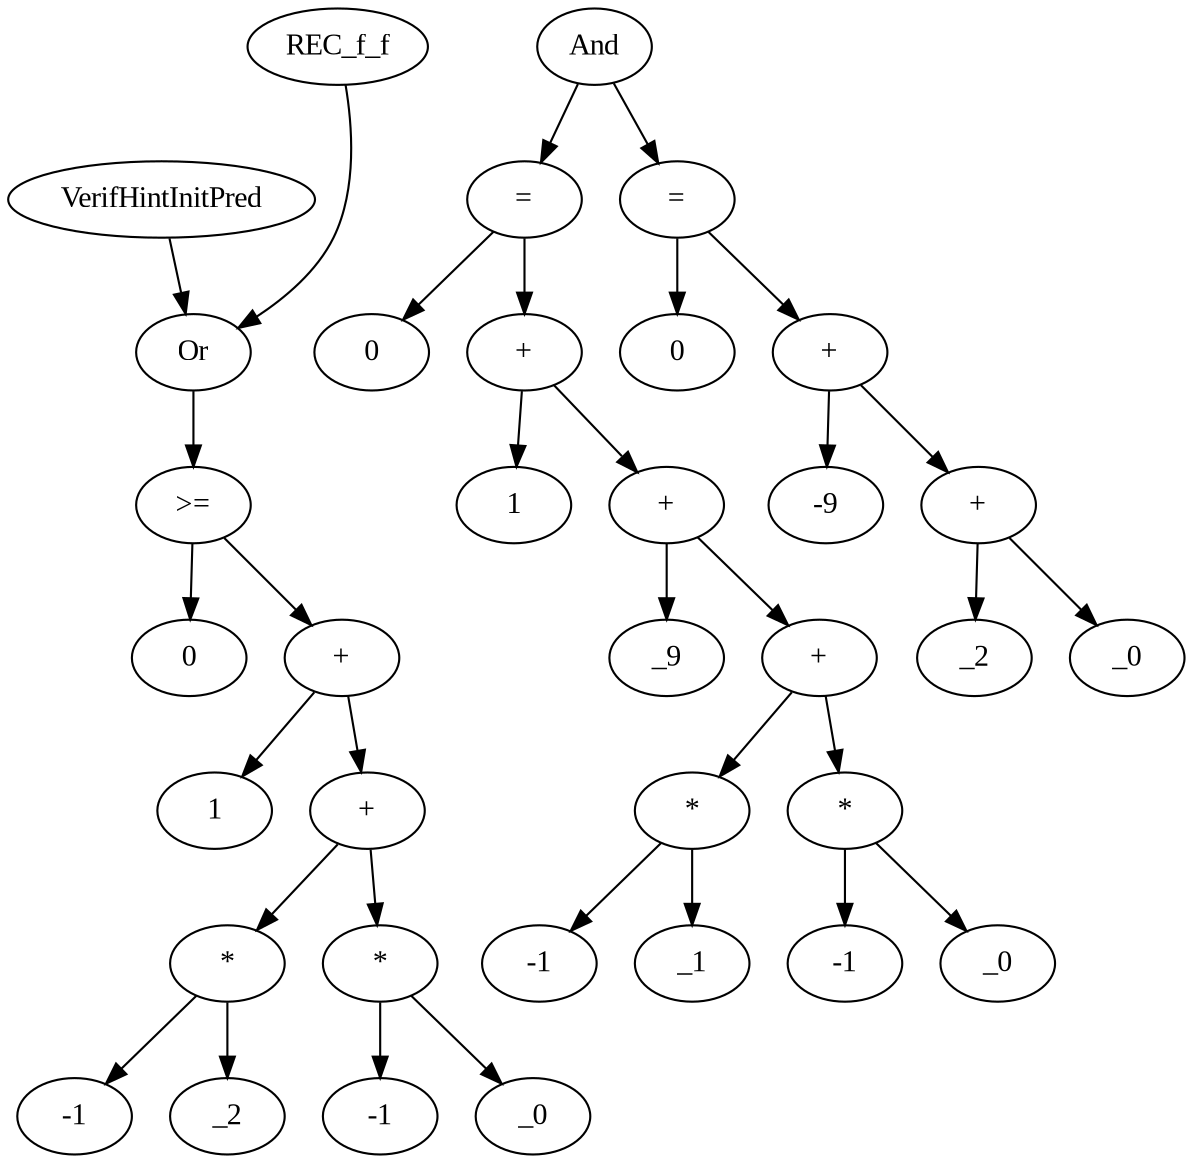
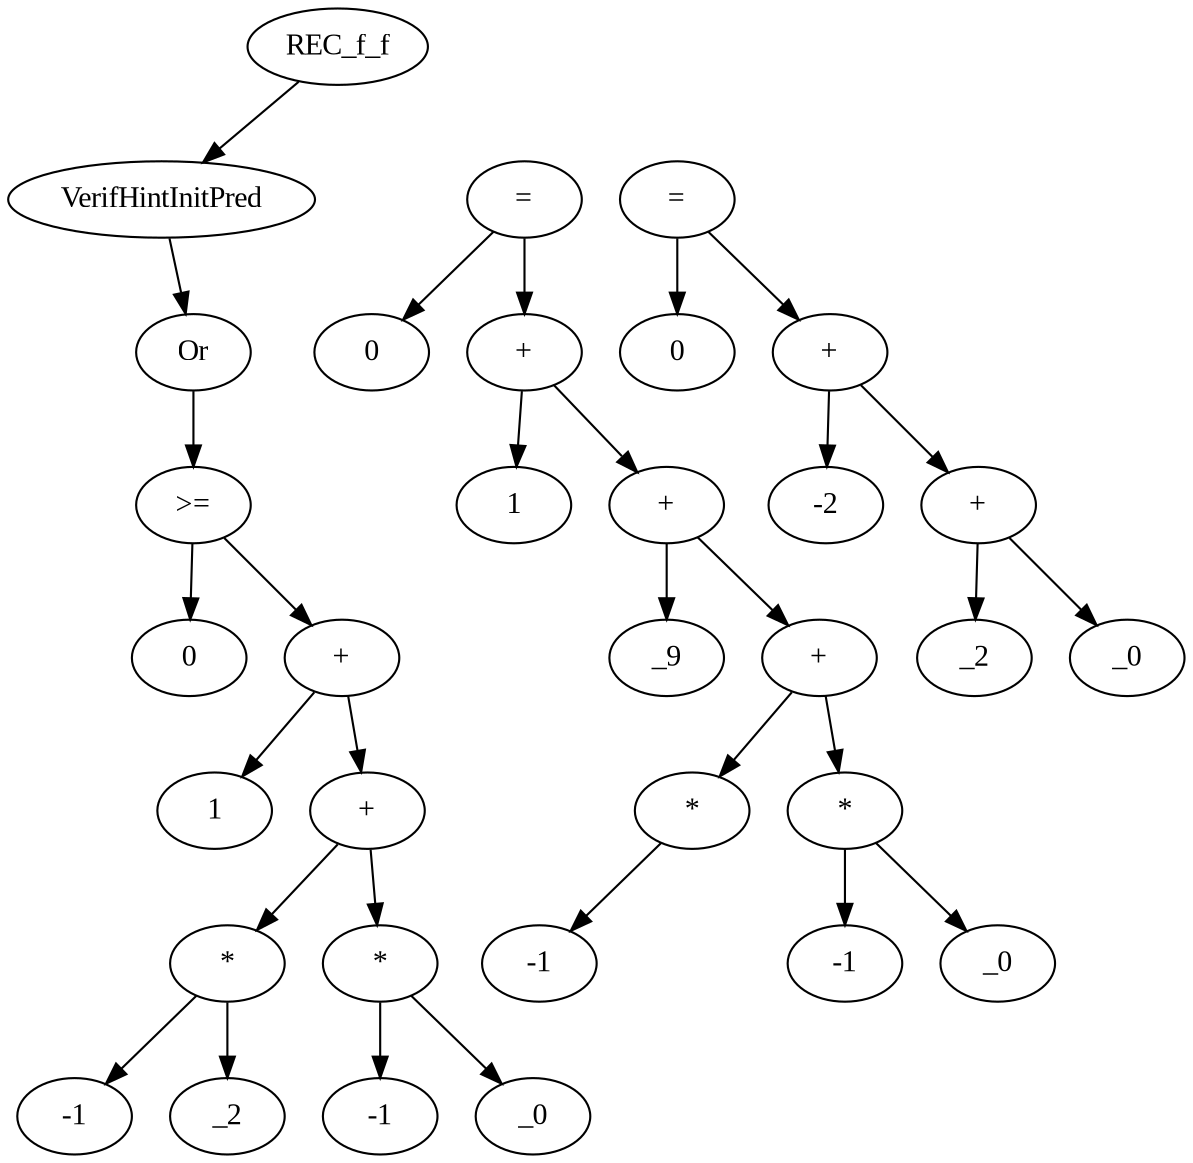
node "And": removed
edge "REC_f_f" -> "Or": now "REC_f_f" -> "VerifHintInitPred"
node "-9": label "-9" -> "-2"
node "_1": removed
